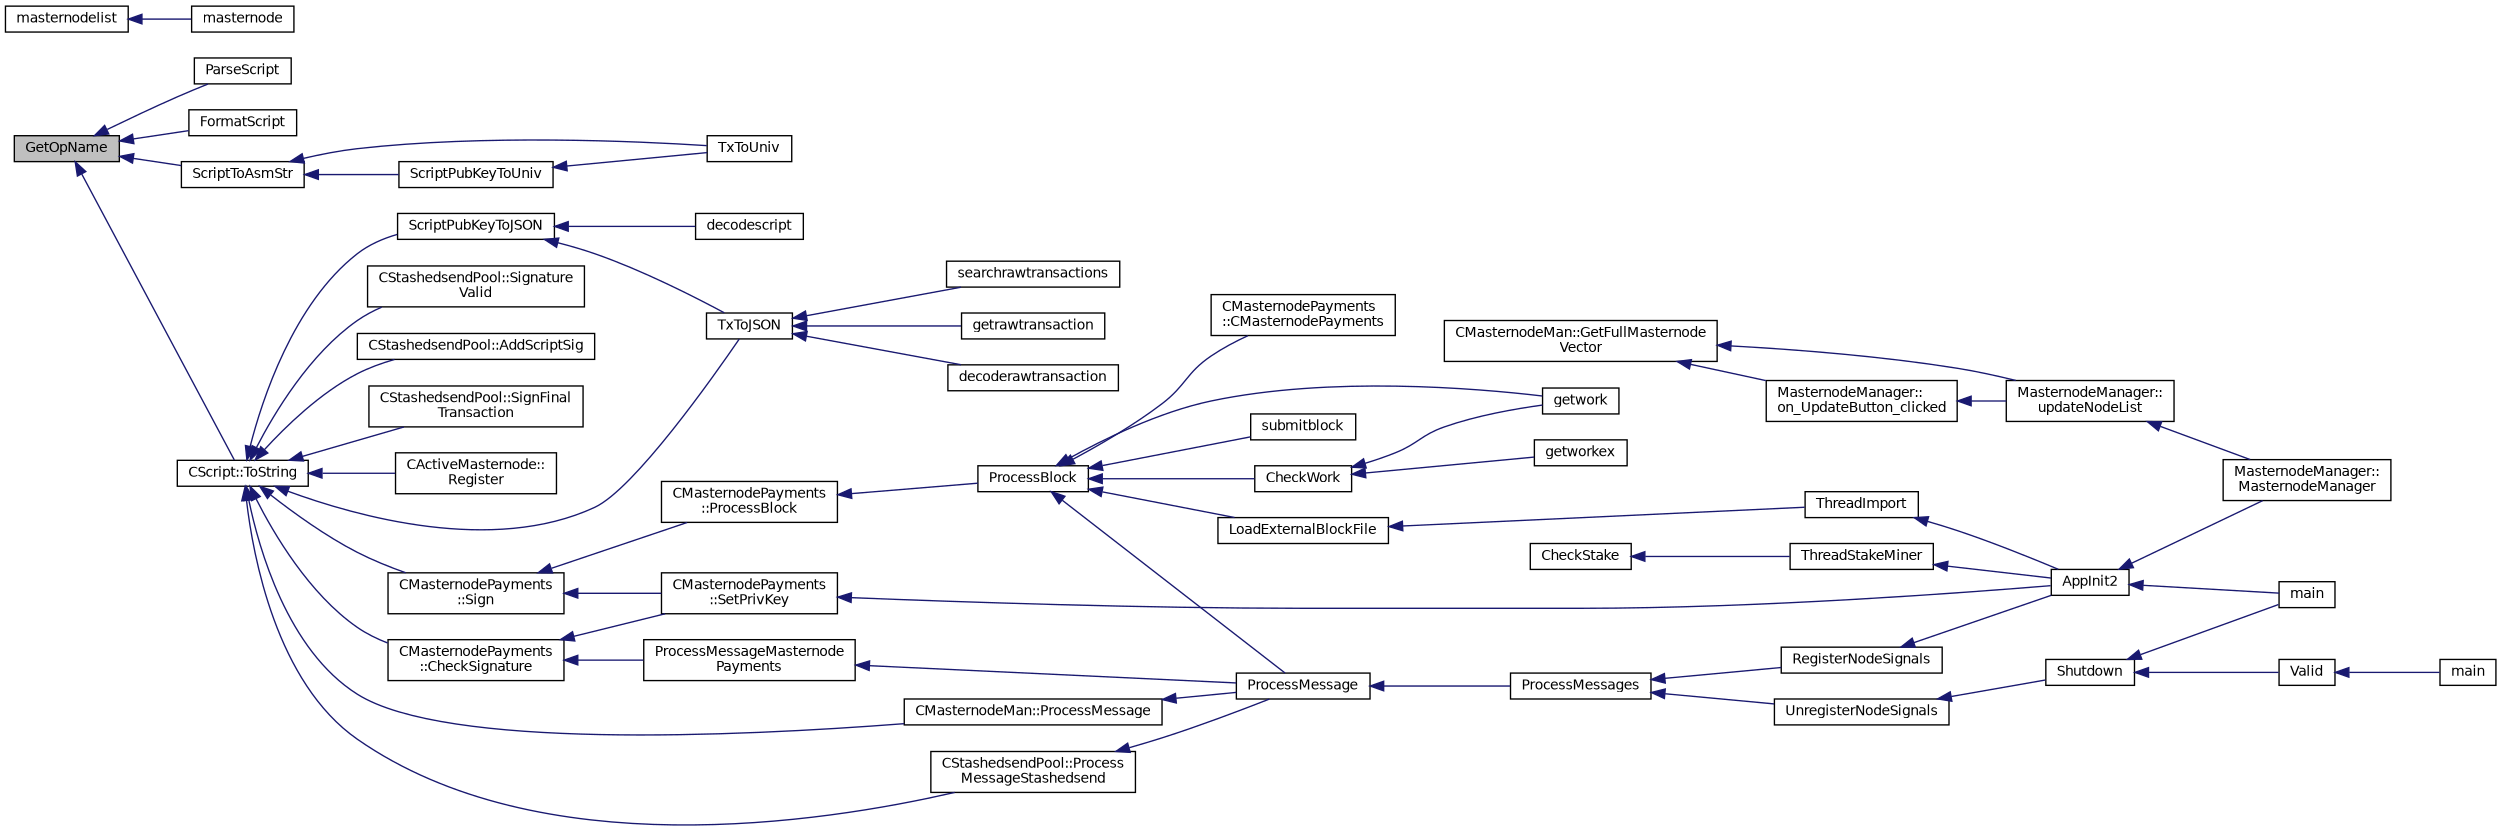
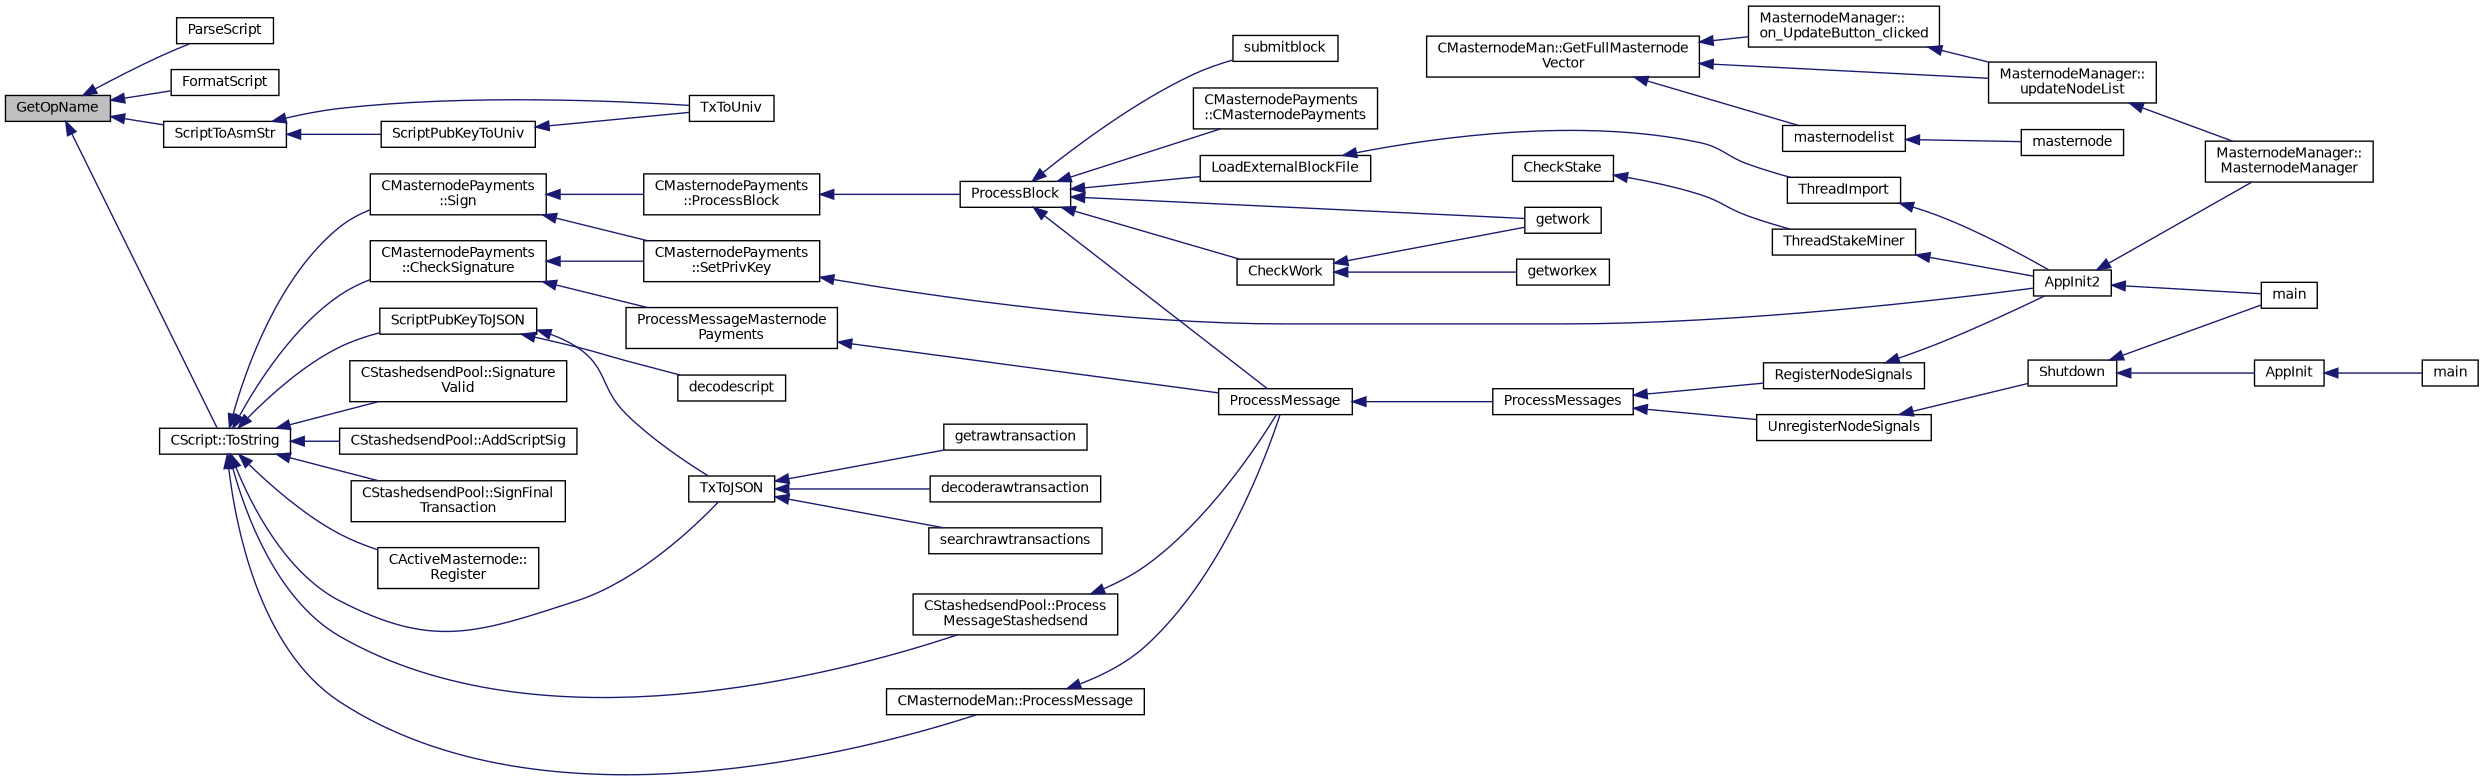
edge "masternodelist" -> "CMasternodeMan::GetFullMasternode Vector": added
node "Valid": label "Valid" -> "AppInit"
